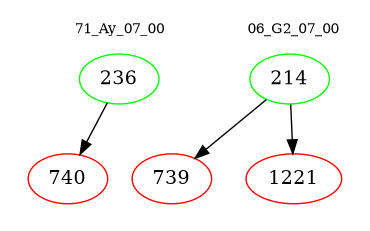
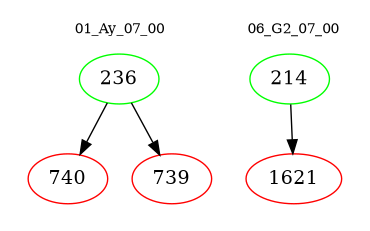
cluster "71_Ay_07_00": label "71_Ay_07_00" -> "01_Ay_07_00"
edge "214" -> "739": now "236" -> "739"
node "1221": label "1221" -> "1621"
